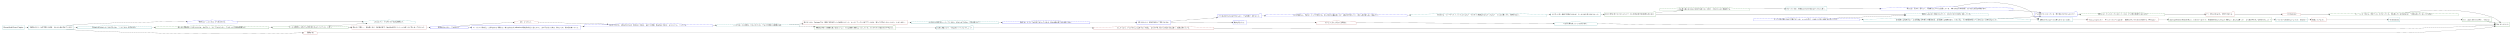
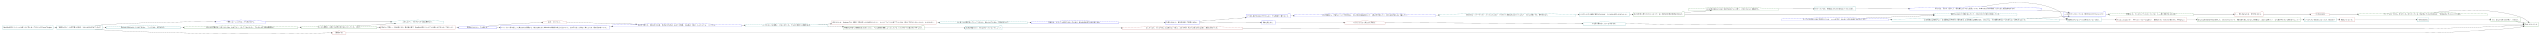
node "EleanorRank5Convo7 begins.": label "EleanorRank5Convo7 begins." -> "Rusalkaを憑りついたアレは私たちに争い合ってほしいの5Convo7 begins."
